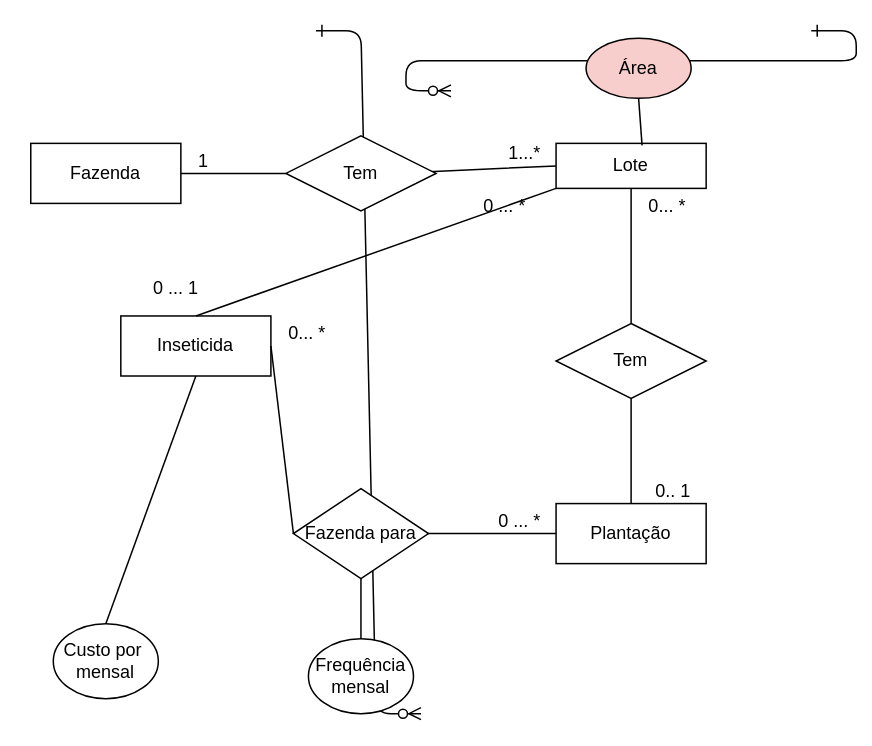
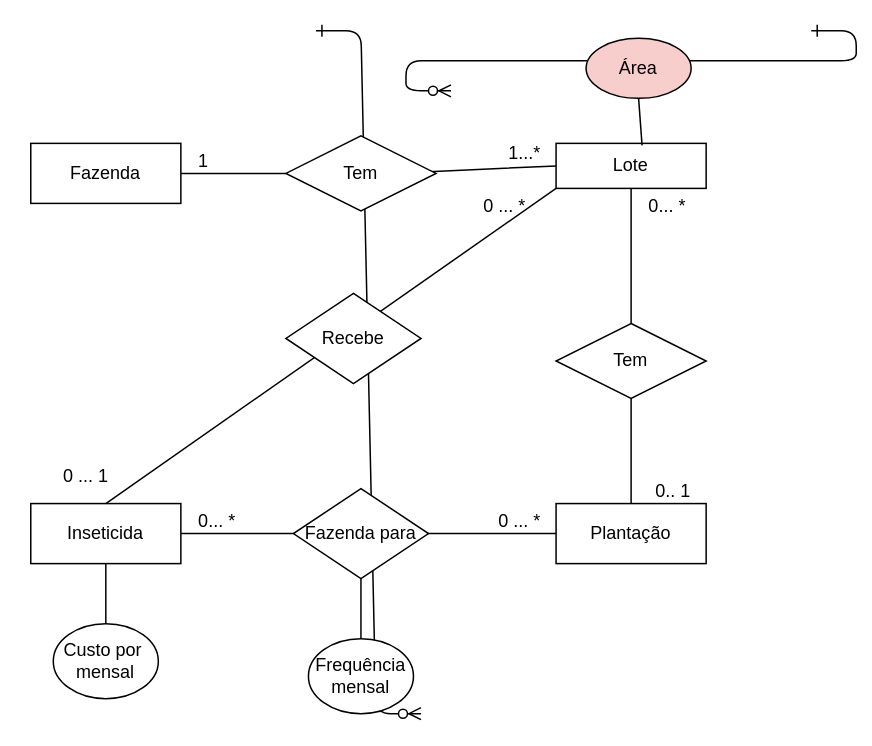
node "Recebe": added
node "Inseticida": moved (196, 346) -> (106, 533)
